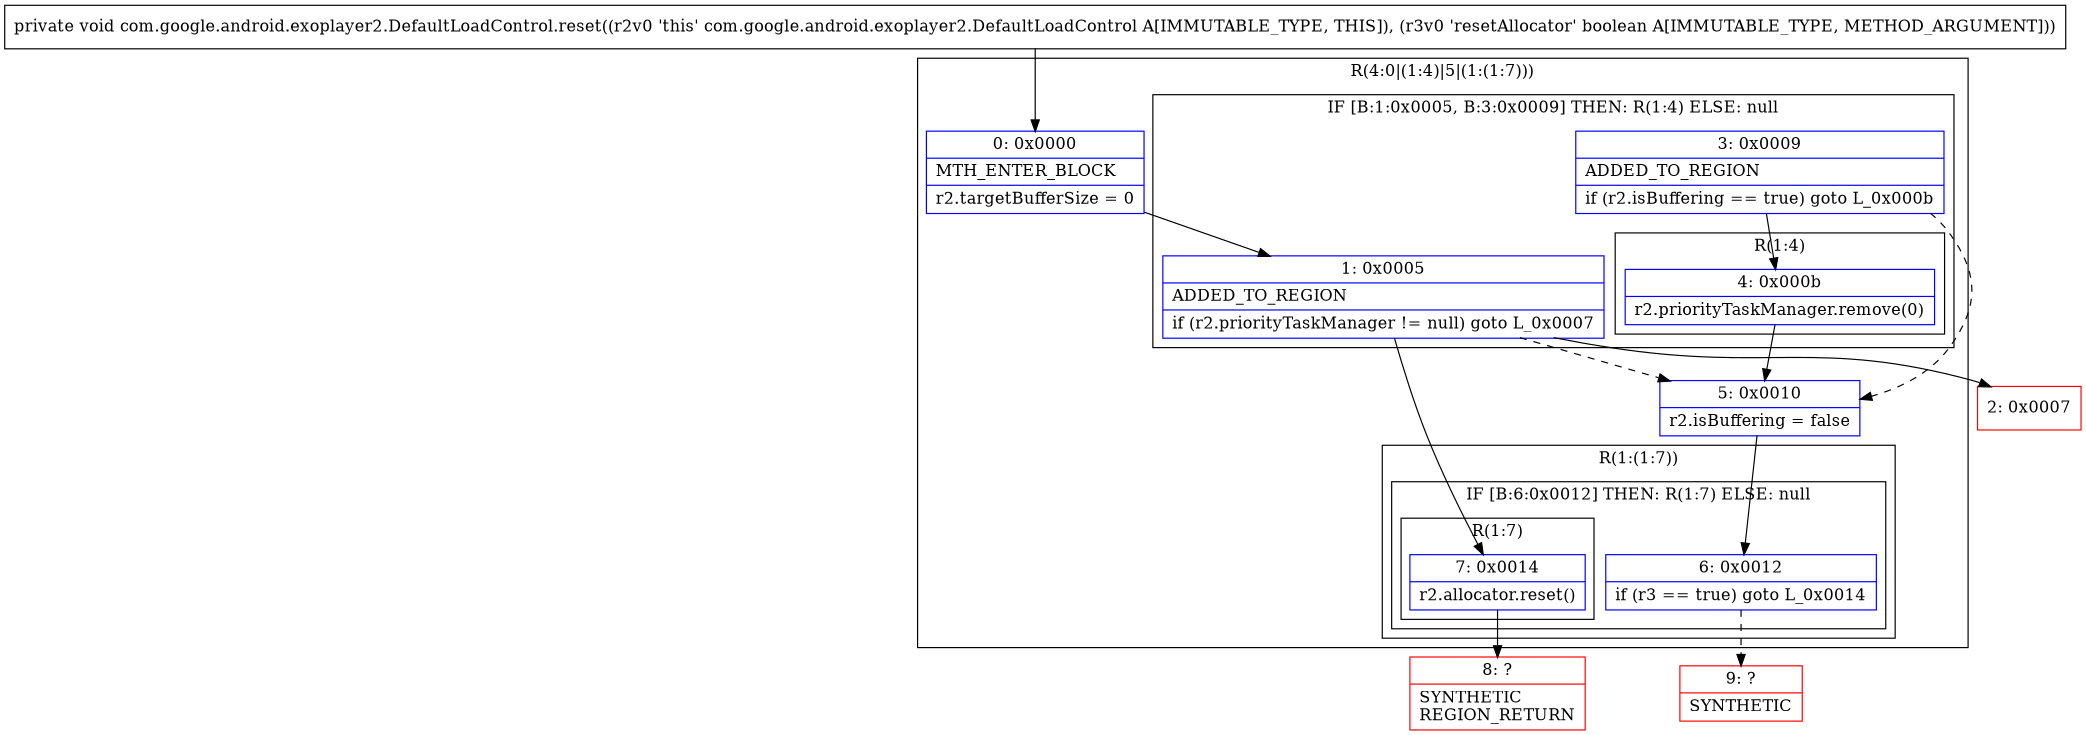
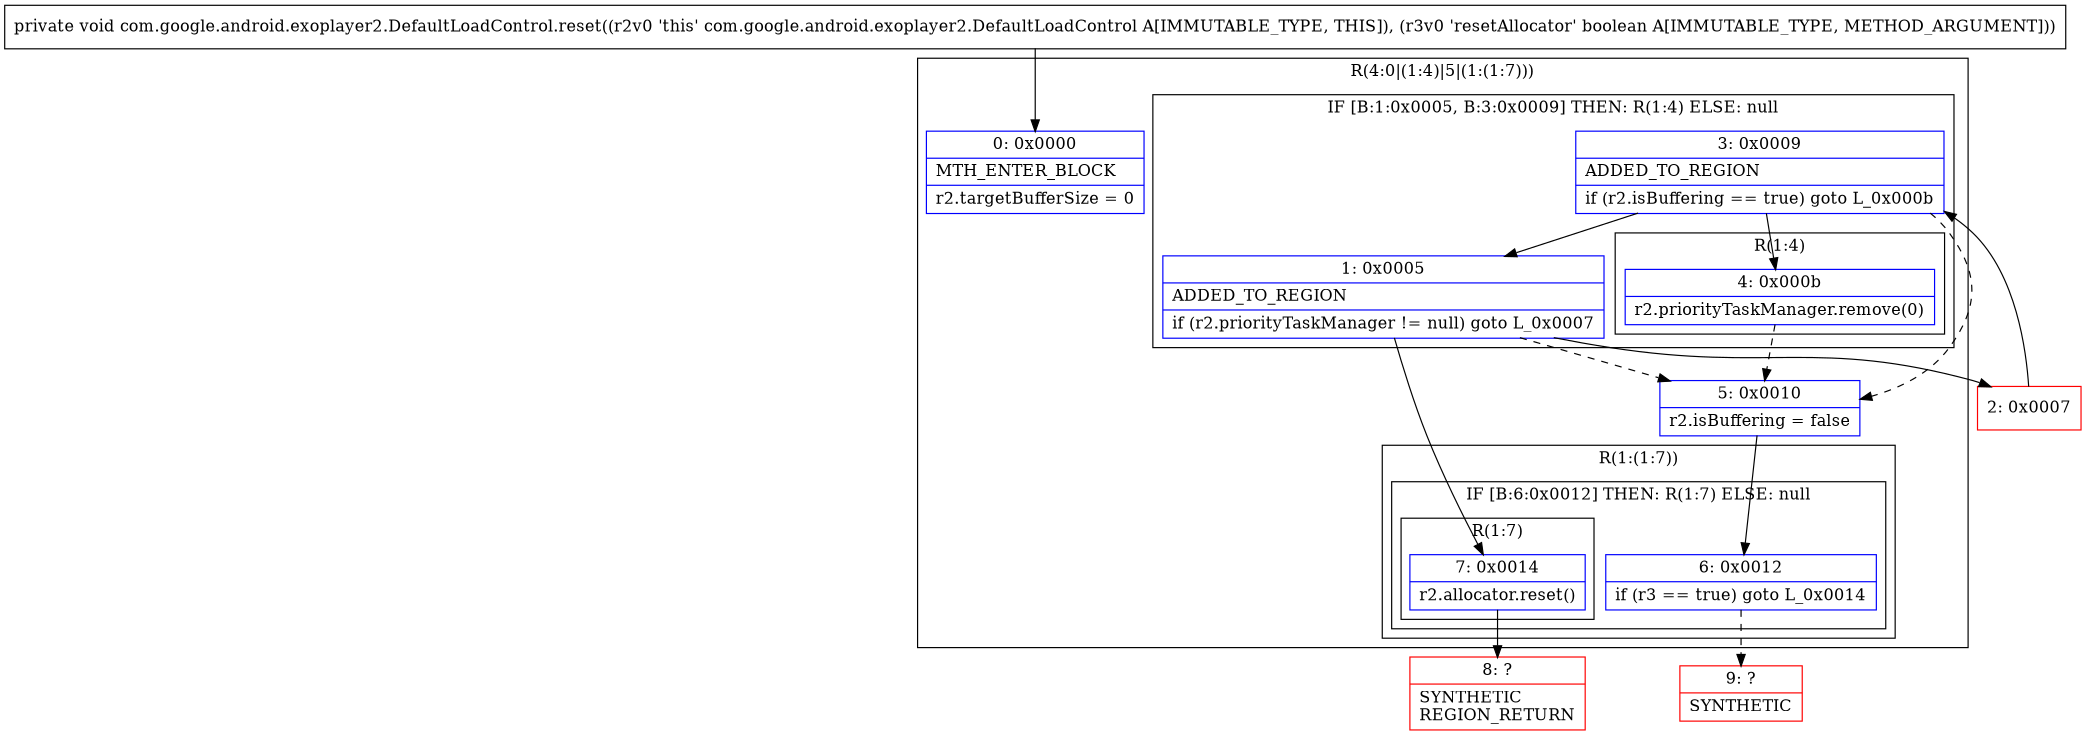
edge "0: 0x0000" -> "1: 0x0005": now "3: 0x0009" -> "1: 0x0005"
edge "2: 0x0007" -> "3: 0x0009": added
edge "4: 0x000b" -> "5: 0x0010": style solid -> dashed
